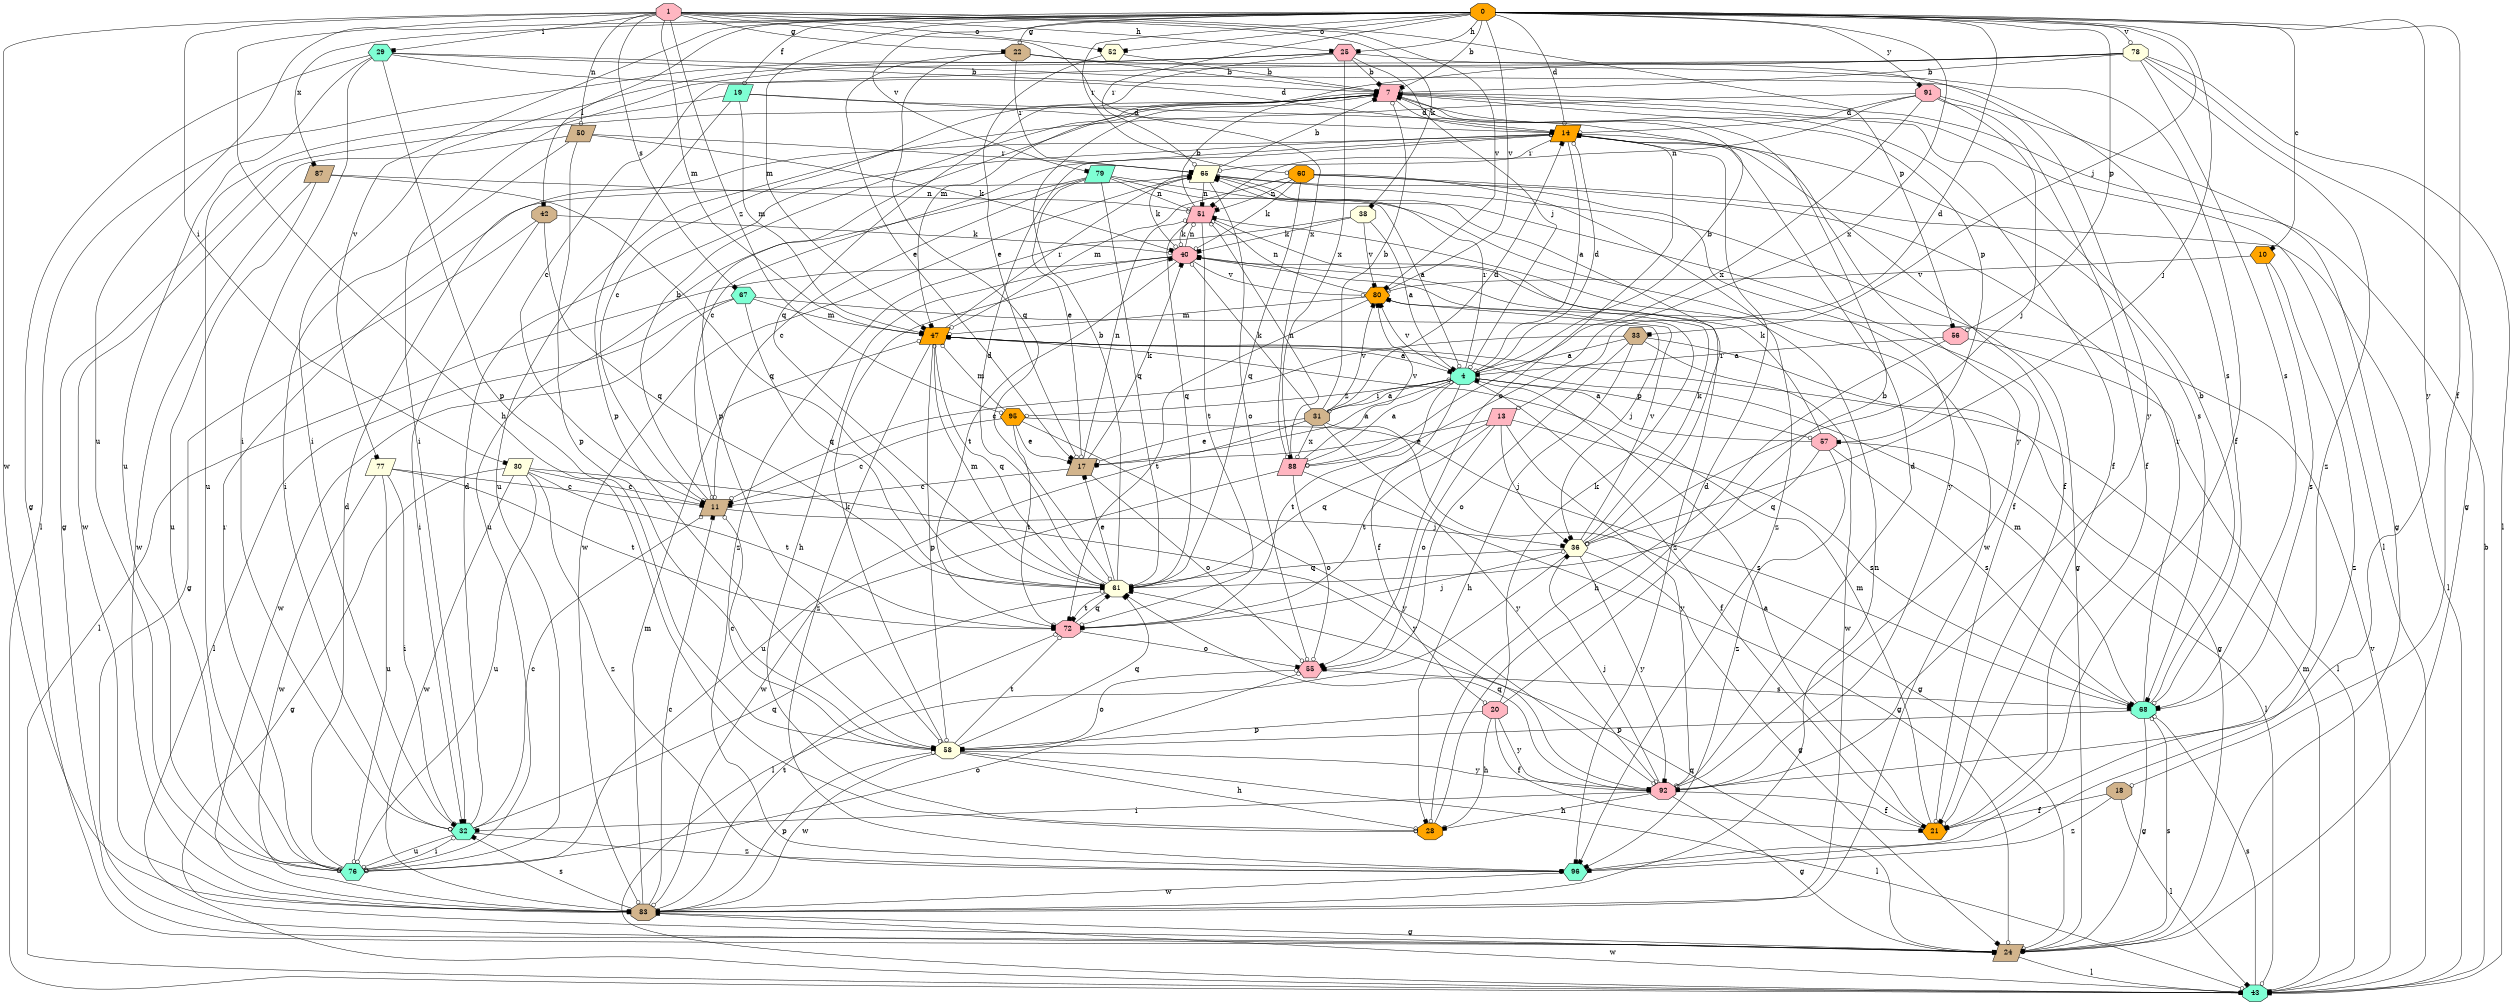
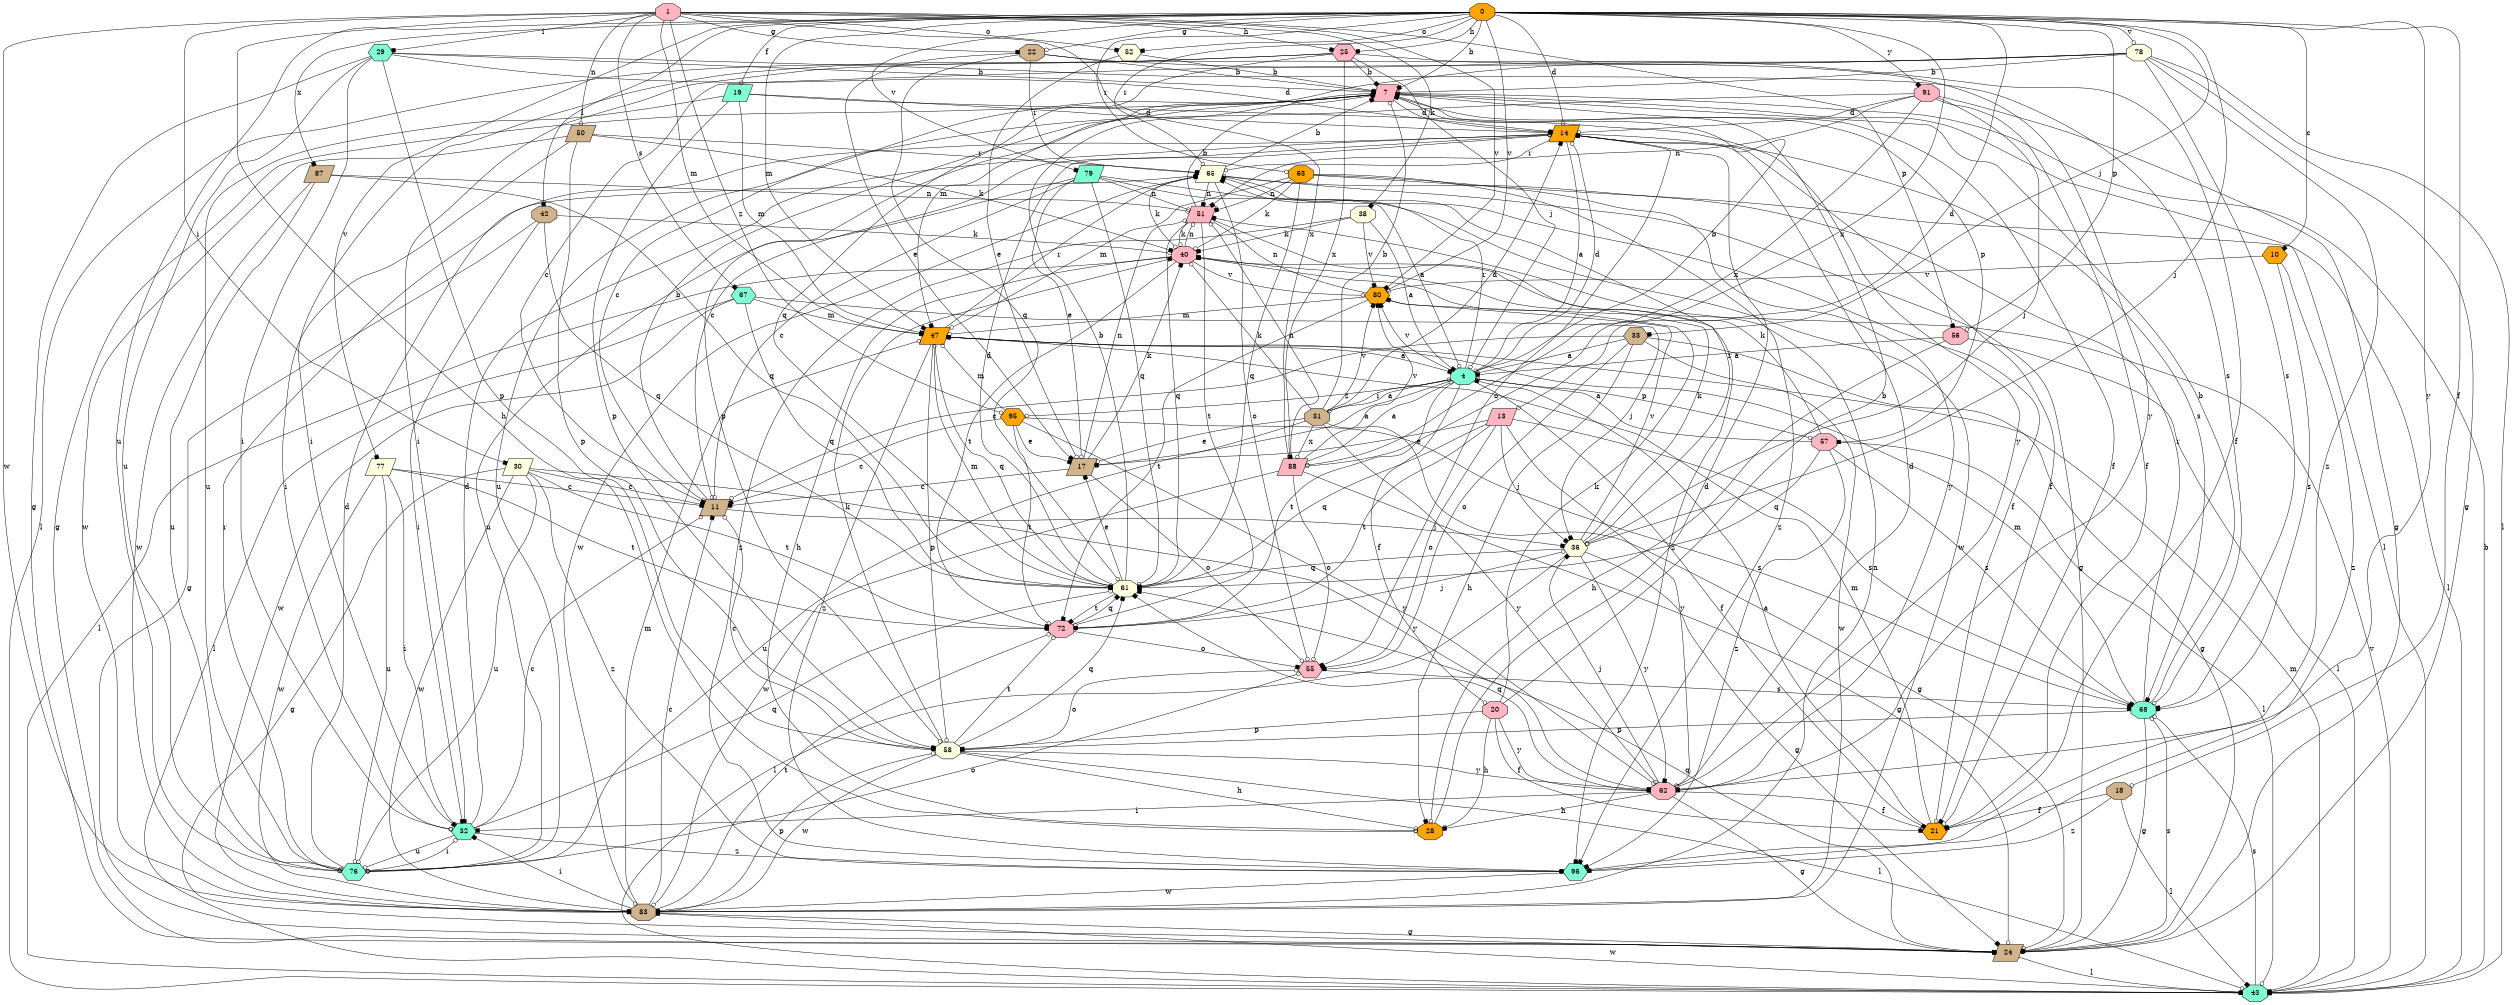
node "60": label "60" -> "63"
node "92": label "92" -> "62"
edge "83" -> "32": label "s" -> "i"
